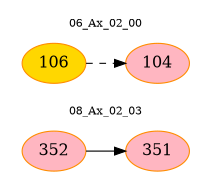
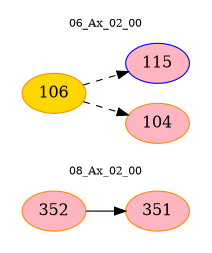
node "115": added
cluster "08_Ax_02_03": label "08_Ax_02_03" -> "08_Ax_02_00"
